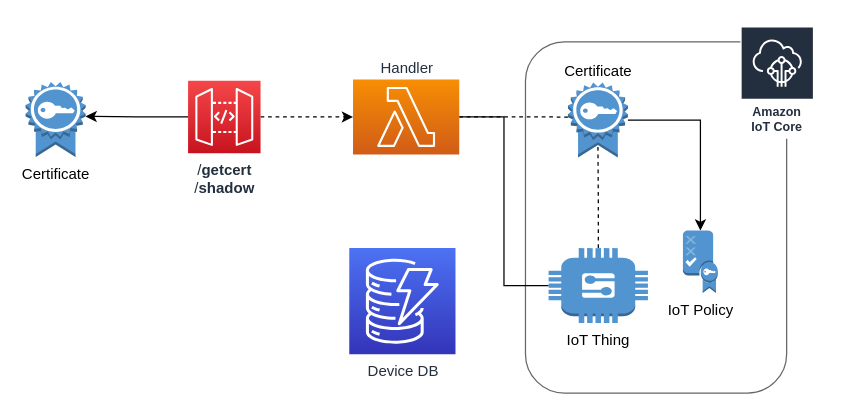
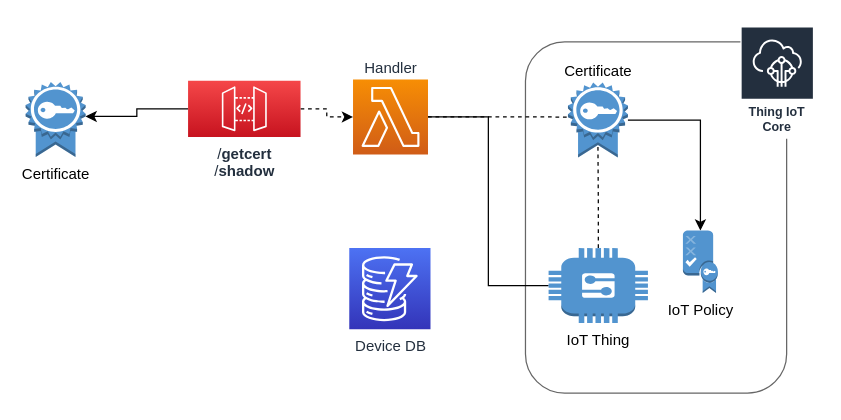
node "/getcert /shadow": size 73x73 -> 113x56
node "Handler": size 106x75 -> 75x75
node "Amazon IoT Core": label "Amazon IoT Core" -> "Thing IoT Core"
node "Device DB": size 106x106 -> 81x81
